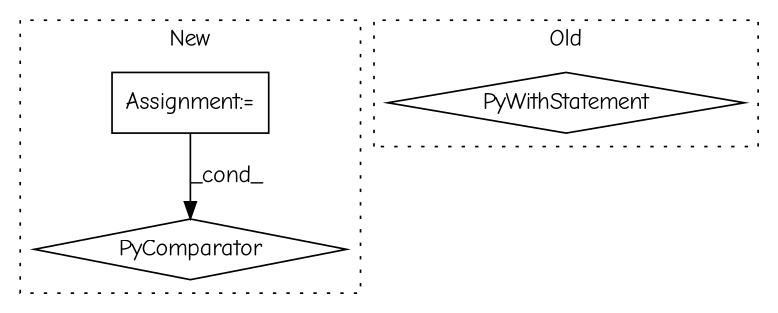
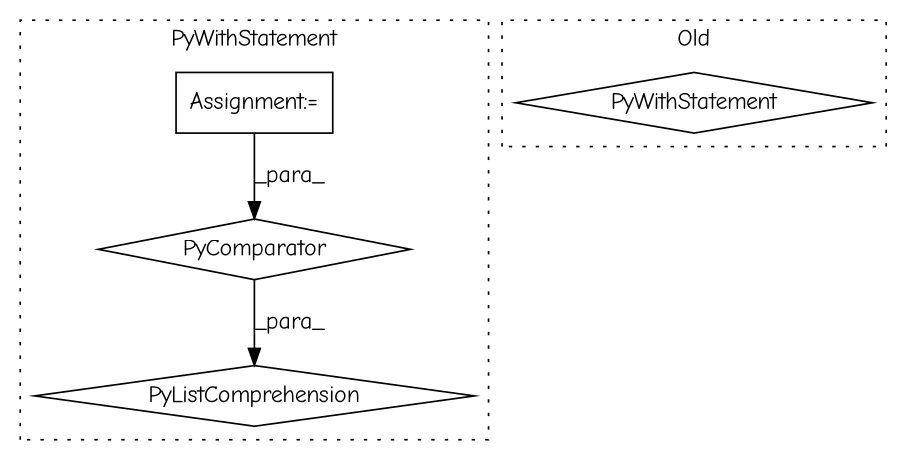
cluster "New": label "New" -> "PyWithStatement"
edge "Assignment:=" -> "PyComparator": label "_cond_" -> "_para_"
node "PyListComprehension": added
